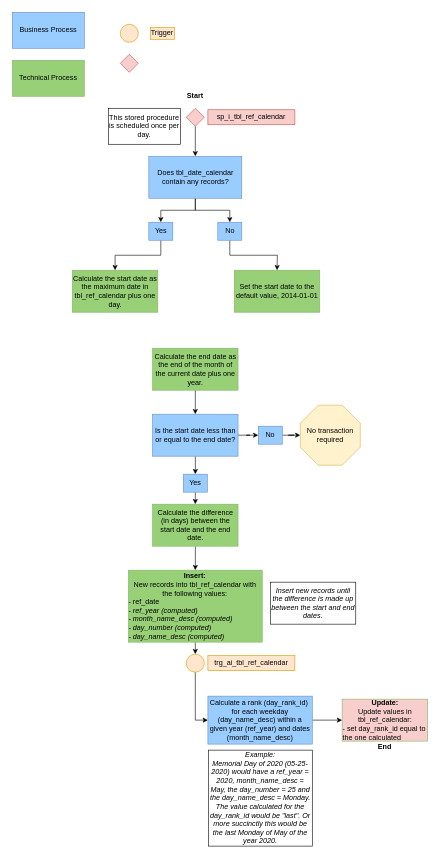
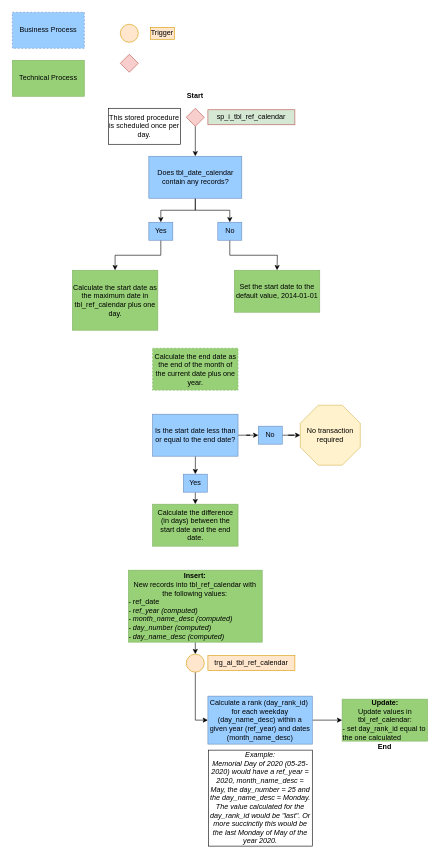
node "Business Process": style solid -> dashed
node "sp_i_tbl_ref_calendar": fillcolor #f8cecc -> #d5e8d4
node "Calculate the start date as the maximum date in tbl_ref_calendar plus one day.": size 86x42 -> 86x60
node "Calculate the end date as the end of the month of the current date plus one year.": style solid -> dashed
edge "Calculate the end date as the end of the month of the current date plus one year." -> "Is the start date less than or equal to the end date?": removed
edge "Calculate the difference (in days) between the start date and the end date." -> "Insert: New records into tbl_ref_calendar with the following values: - ref_date - ref_year (computed) - month_name_desc (computed) - day_number (computed) - day_name_desc (computed)": removed
node "Insert new records until the difference is made up between the start and end dates.": removed
node "Update: Update values in tbl_ref_calendar: - set day_rank_id equal to the one calculated": fillcolor #f8cecc -> #97d077
